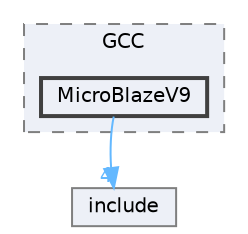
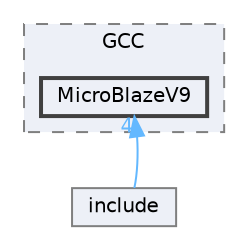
edge "MicroBlazeV9" -> "include": reversed
